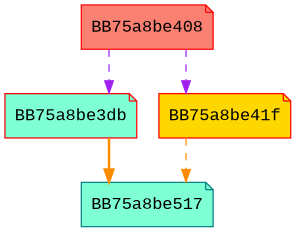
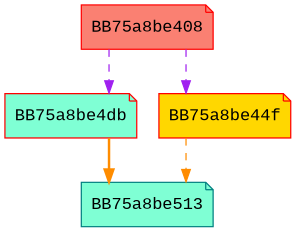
node "BB75a8be3db": label "BB75a8be3db" -> "BB75a8be4db"
node "BB75a8be41f": label "BB75a8be41f" -> "BB75a8be44f"
node "BB75a8be517": label "BB75a8be517" -> "BB75a8be513"
